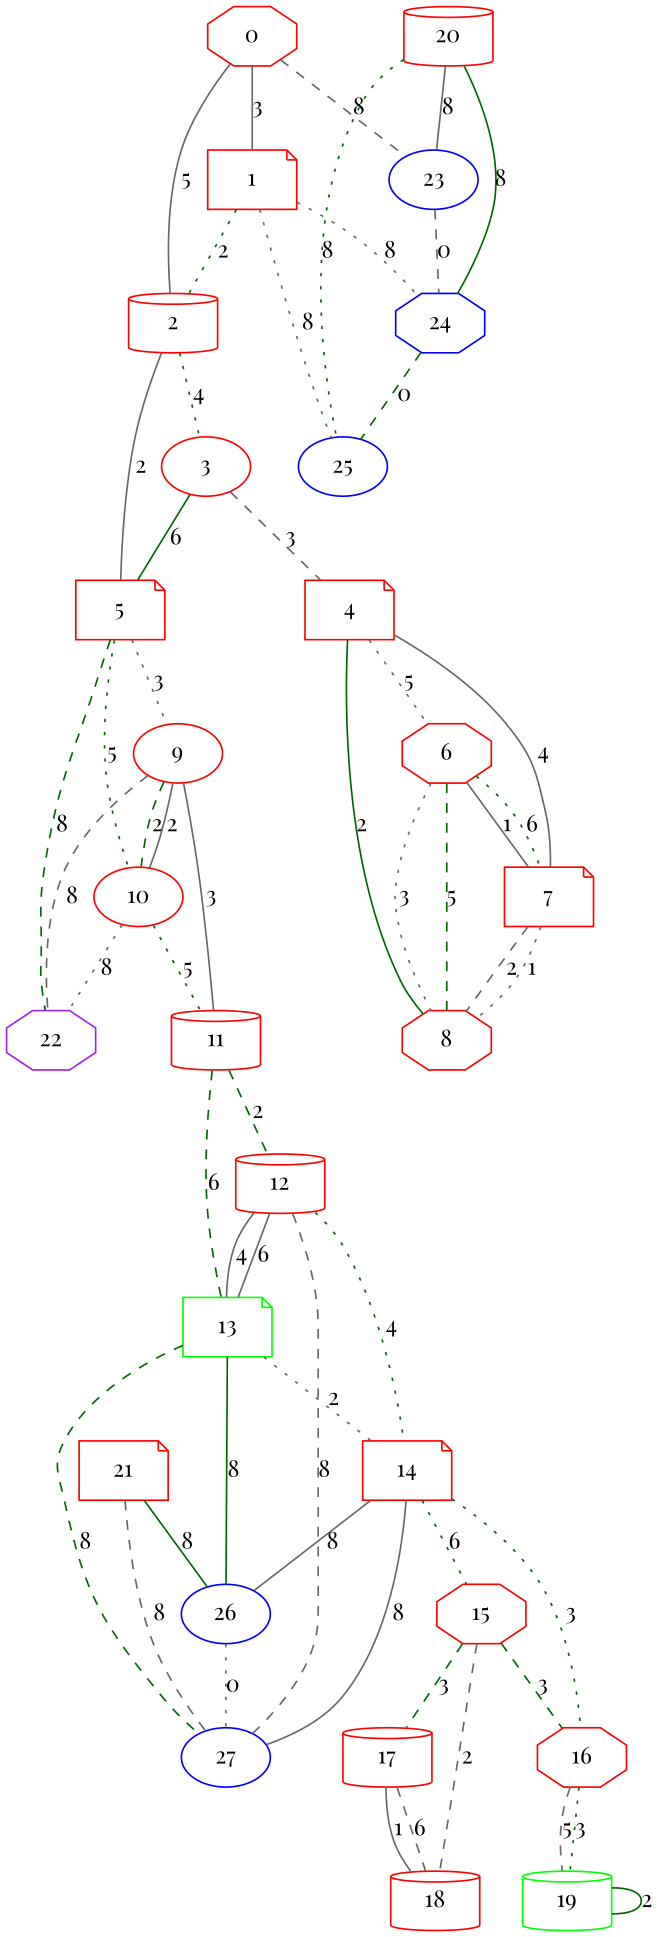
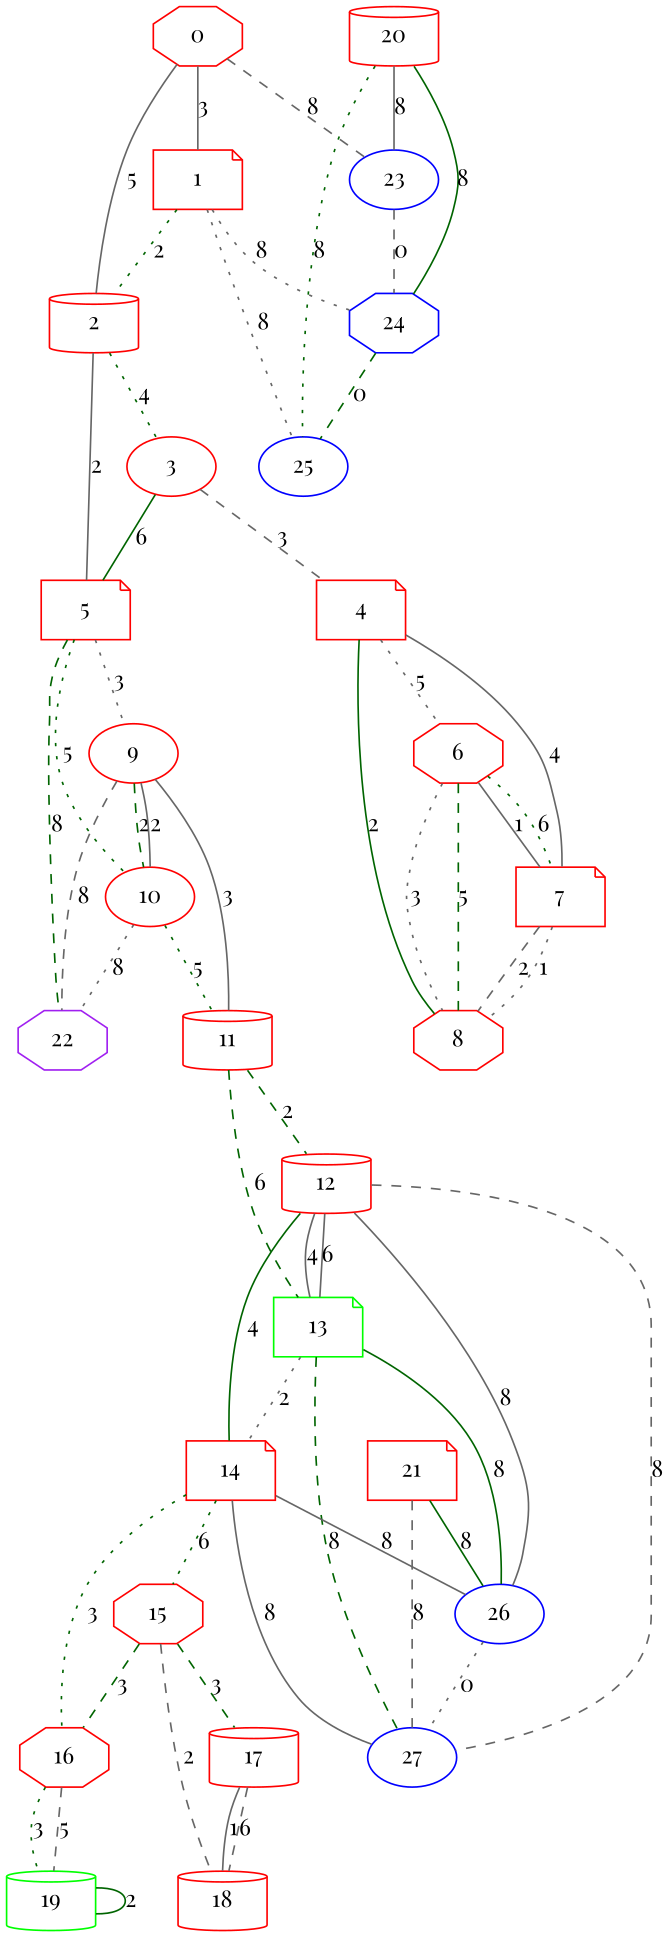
edge "12" -- "14": style dotted -> solid
edge "12" -- "26": added, label "8"
